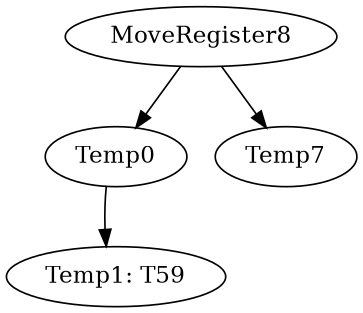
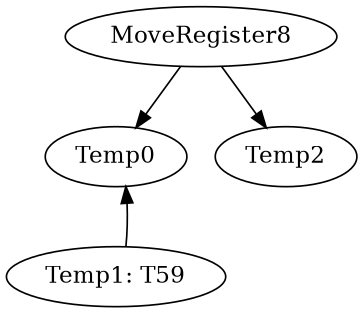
node "Temp7": label "Temp7" -> "Temp2"
edge "Temp0" -> "Temp1: T59": reversed
